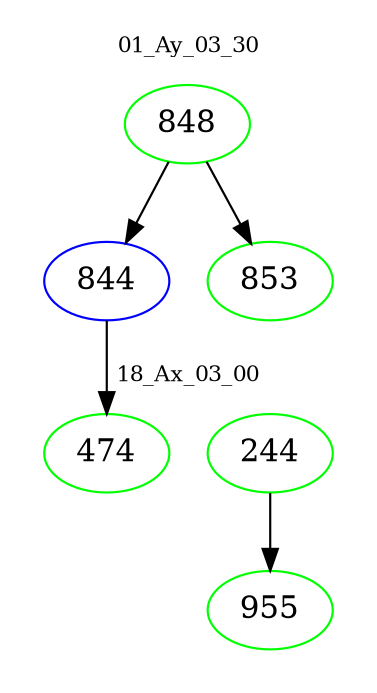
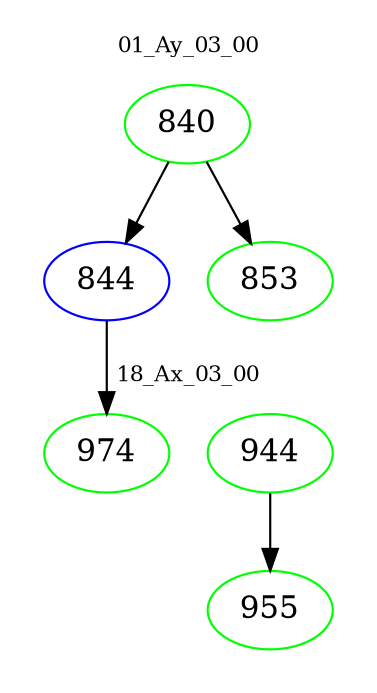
cluster "01_Ay_03_30": label "01_Ay_03_30" -> "01_Ay_03_00"
node "848": label "848" -> "840"
node "474": label "474" -> "974"
node "244": label "244" -> "944"
